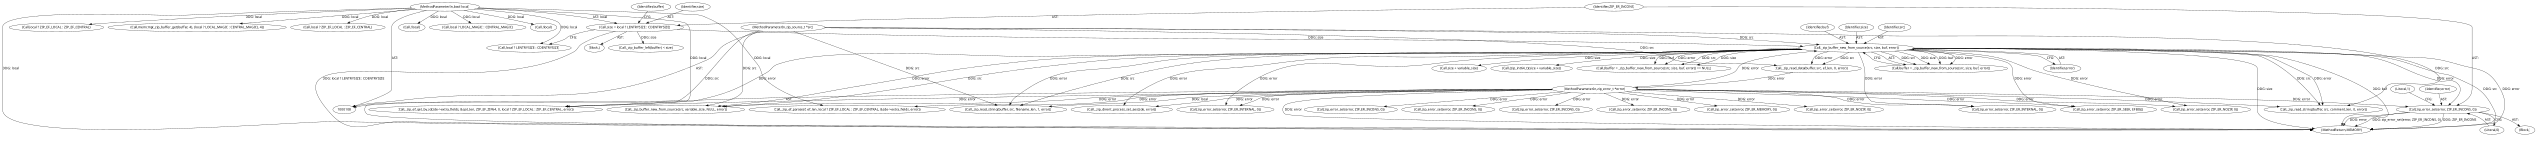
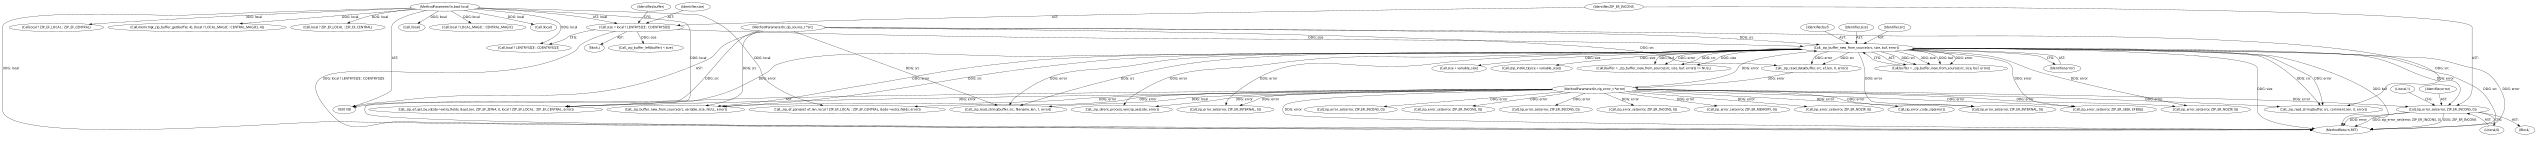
node "(Call,_zip_dirent_process_set_aes(zde, error))": label "(Call,_zip_dirent_process_set_aes(zde, error))" -> "(Call,_zip_dirent_process_winzip_aes(zde, error))"
node "(Call,zip_error_code_zip(error))": added
node "(MethodReturn,MEMORY)": label "(MethodReturn,MEMORY)" -> "(MethodReturn,RET)"
